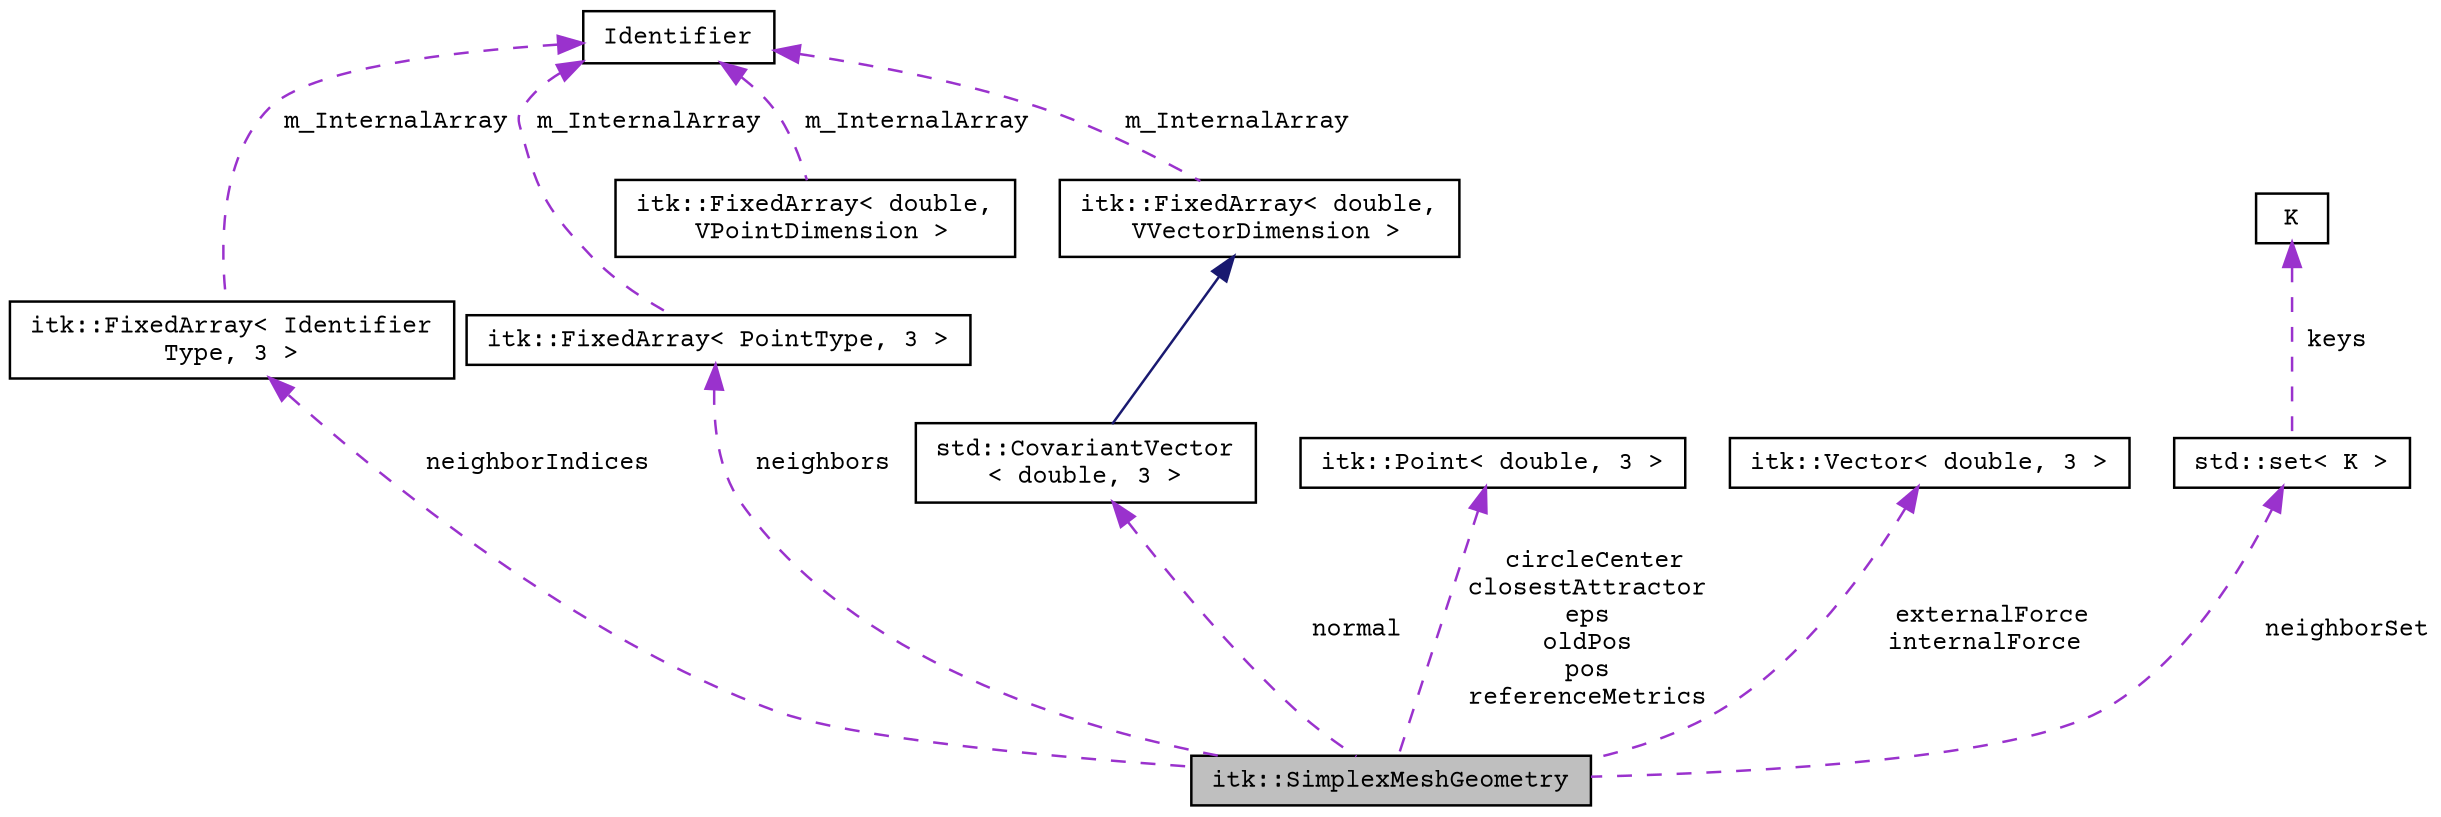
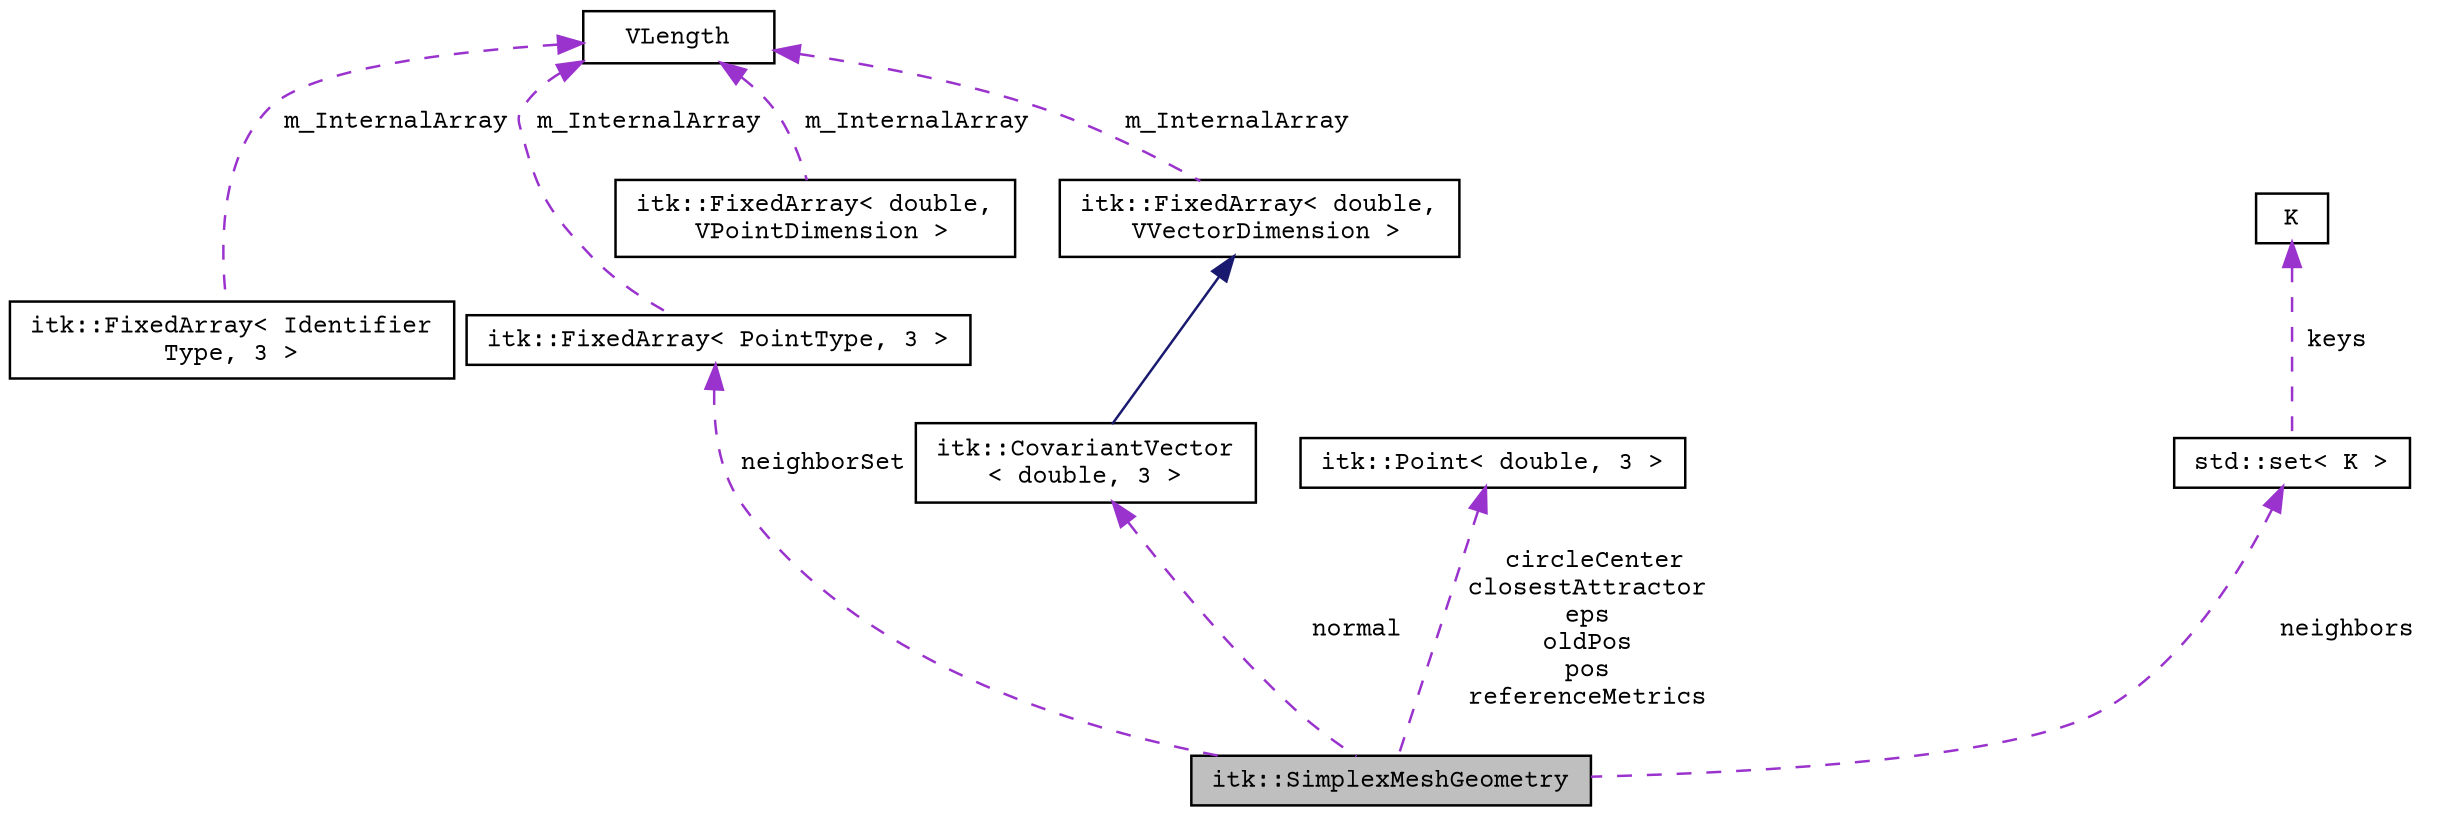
node "Identifier": label "Identifier" -> "VLength"
edge "itk::SimplexMeshGeometry" -> "itk::FixedArray< PointType, 3 >": label " neighbors" -> " neighborSet"
node "std::CovariantVector < double, 3 >": label "std::CovariantVector < double, 3 >" -> "itk::CovariantVector < double, 3 >"
node "itk::Vector< double, 3 >": removed
edge "itk::SimplexMeshGeometry" -> "std::set< K >": label " neighborSet" -> " neighbors"
edge "itk::SimplexMeshGeometry" -> "itk::FixedArray< Identifier Type, 3 >": removed, label "neighborIndices"
